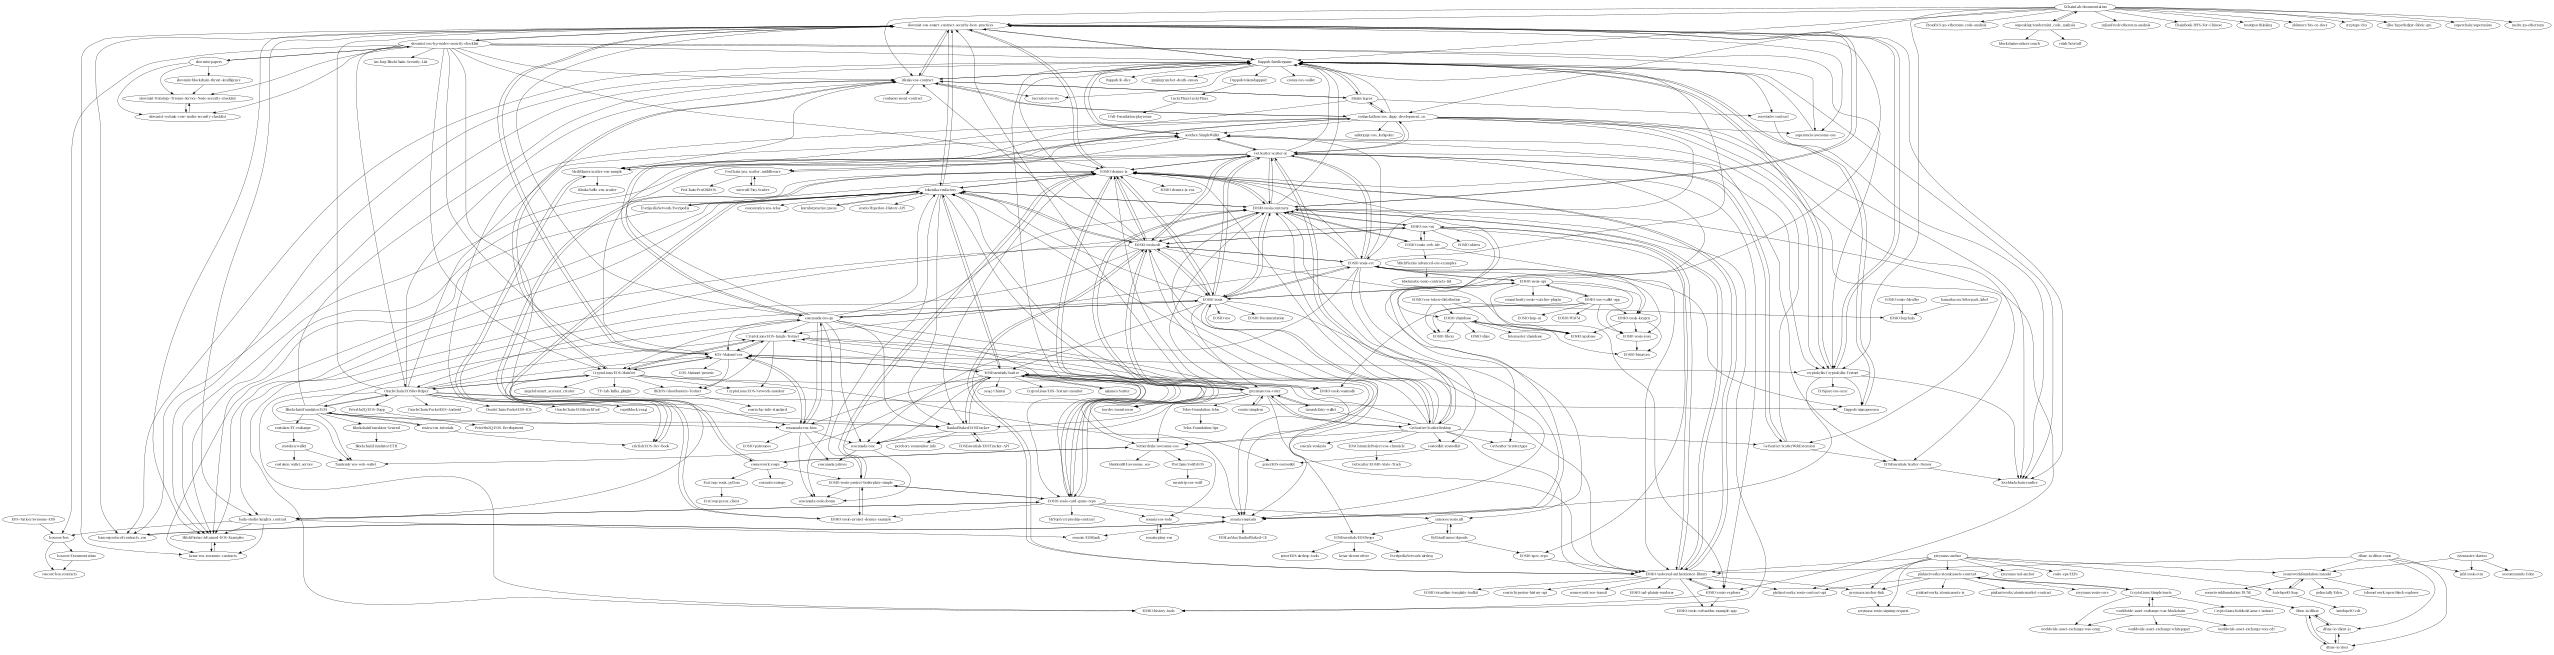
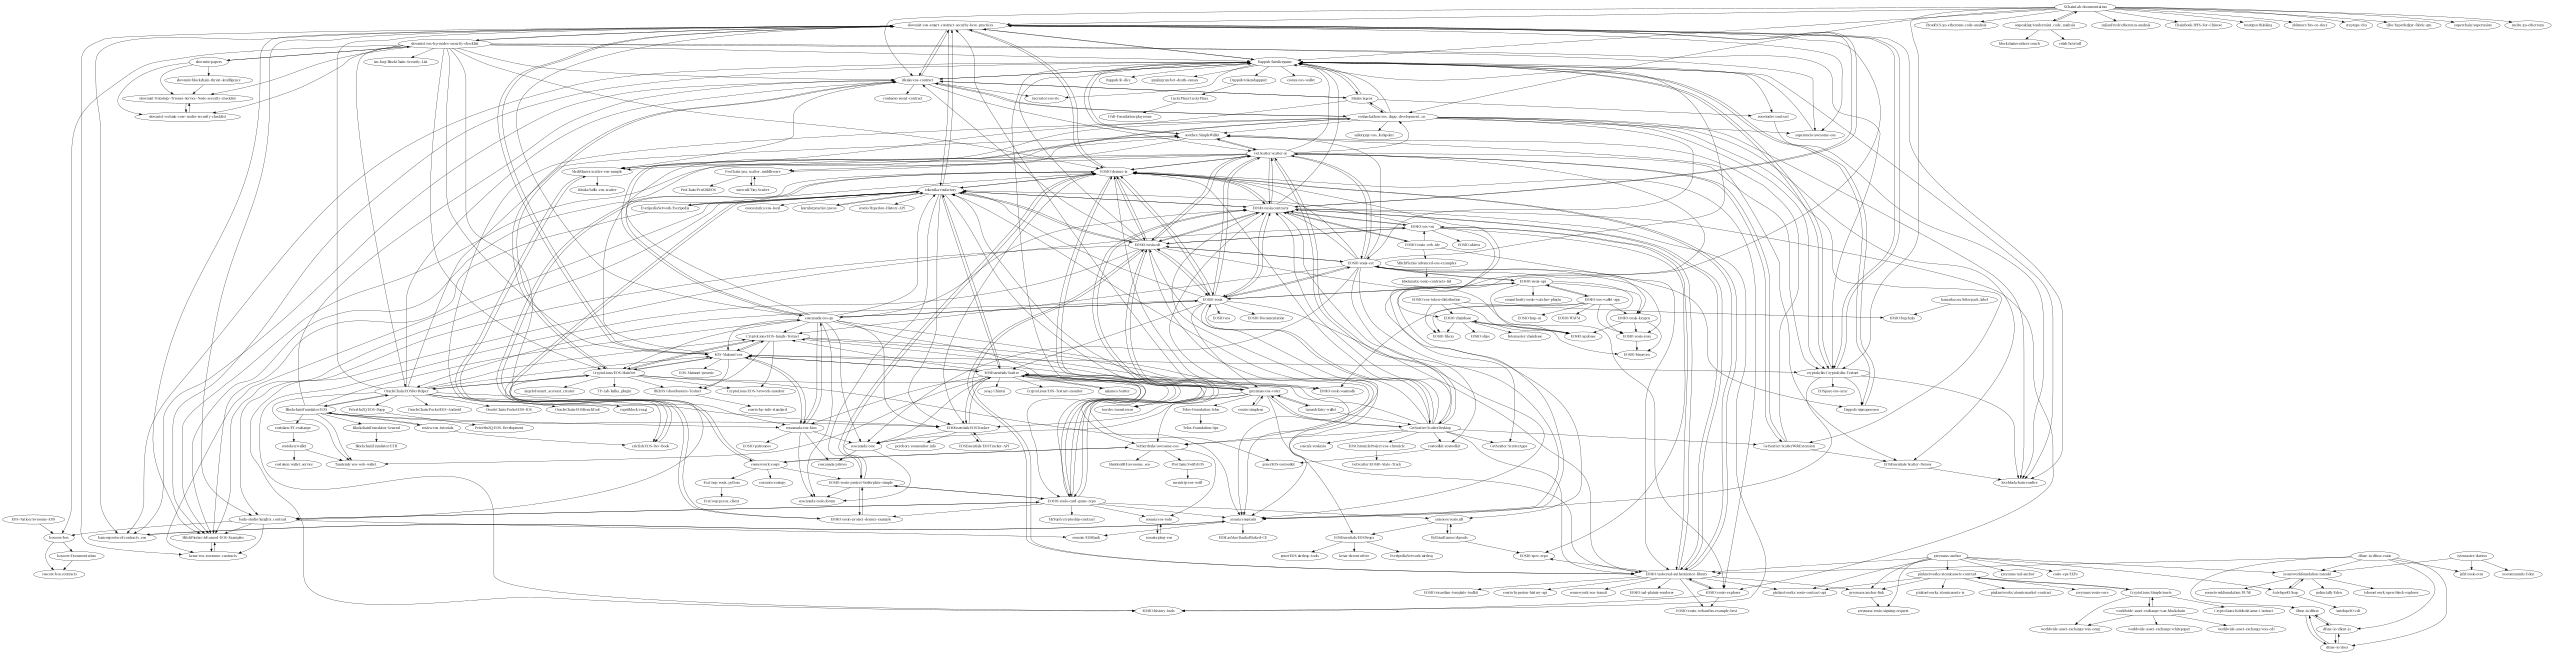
edge "eoshackathon/eos_dapp_development_cn" -> "GetScatter/scatter-js": now "itleaks/eos-contract" -> "GetScatter/scatter-js"
node "EOSIO/demux-js-eos": removed
node "eoscostarica/eos-telos": label "eoscostarica/eos-telos" -> "eoscostarica/eos-local"
edge "EOSIO/eos-vm" -> "EOSIO/eosio-web-ide": now "EOSIO/eos-vm" -> "tokenika/eosfactory"
node "EOSIO/eosjs-fcbuffer": removed
edge "OracleChain/EOSDevHelper" -> "Dappub/signupeoseos": removed
node "BankofStaked/EOSTracker": label "BankofStaked/EOSTracker" -> "EOSEssentials/EOSTracker"
edge "EOSIO/spec-repo" -> "EOSIO/universal-authenticator-library": reversed
edge "eosnetworkfoundation/DUNE" -> "dfuse-io/dfuse": now "dfuse-io/dfuse-eosio" -> "dfuse-io/dfuse"
node "EOSIO/eosio-webauthn-example-app": label "EOSIO/eosio-webauthn-example-app" -> "EOSIO/eosio-webauthn-example-best"
